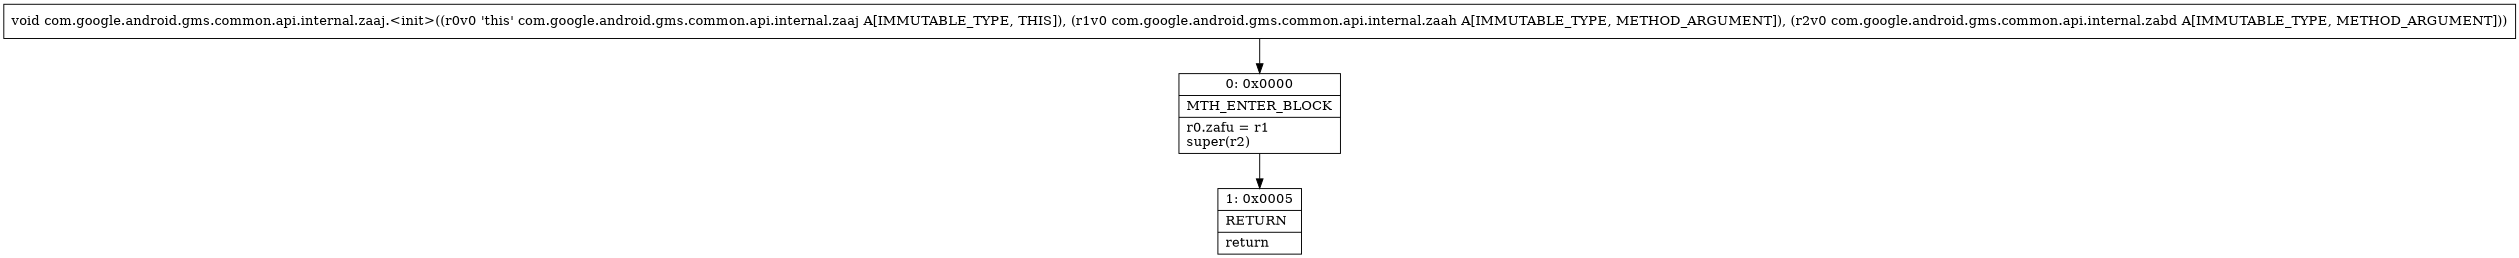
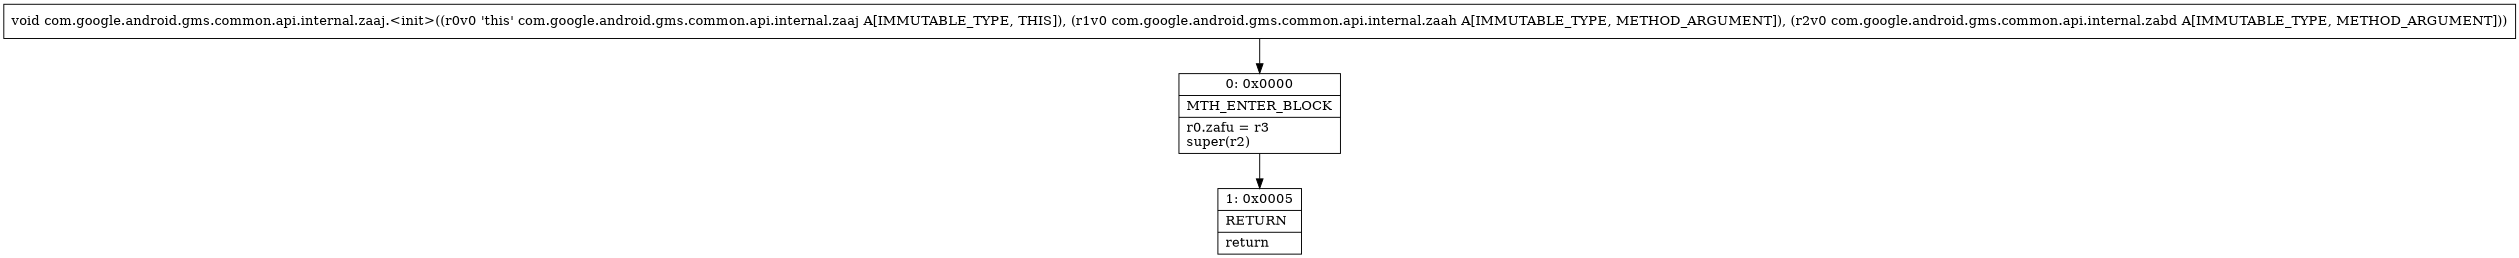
node "0: 0x0000": text "r0.zafu = r1" -> "r0.zafu = r3"
